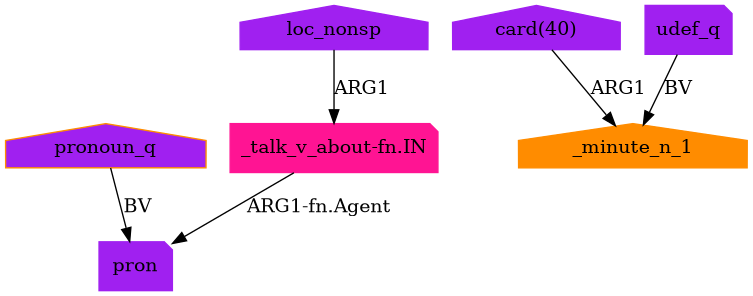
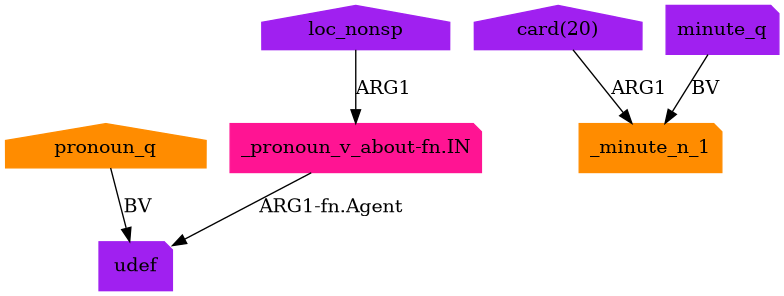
node "card(40)": label "card(40)" -> "card(20)"
node "udef_q": label "udef_q" -> "minute_q"
node "pronoun_q": fillcolor purple -> darkorange
node "_talk_v_about-fn.IN": label "_talk_v_about-fn.IN" -> "_pronoun_v_about-fn.IN"
node "_minute_n_1": shape house -> note
node "pron": label "pron" -> "udef"
